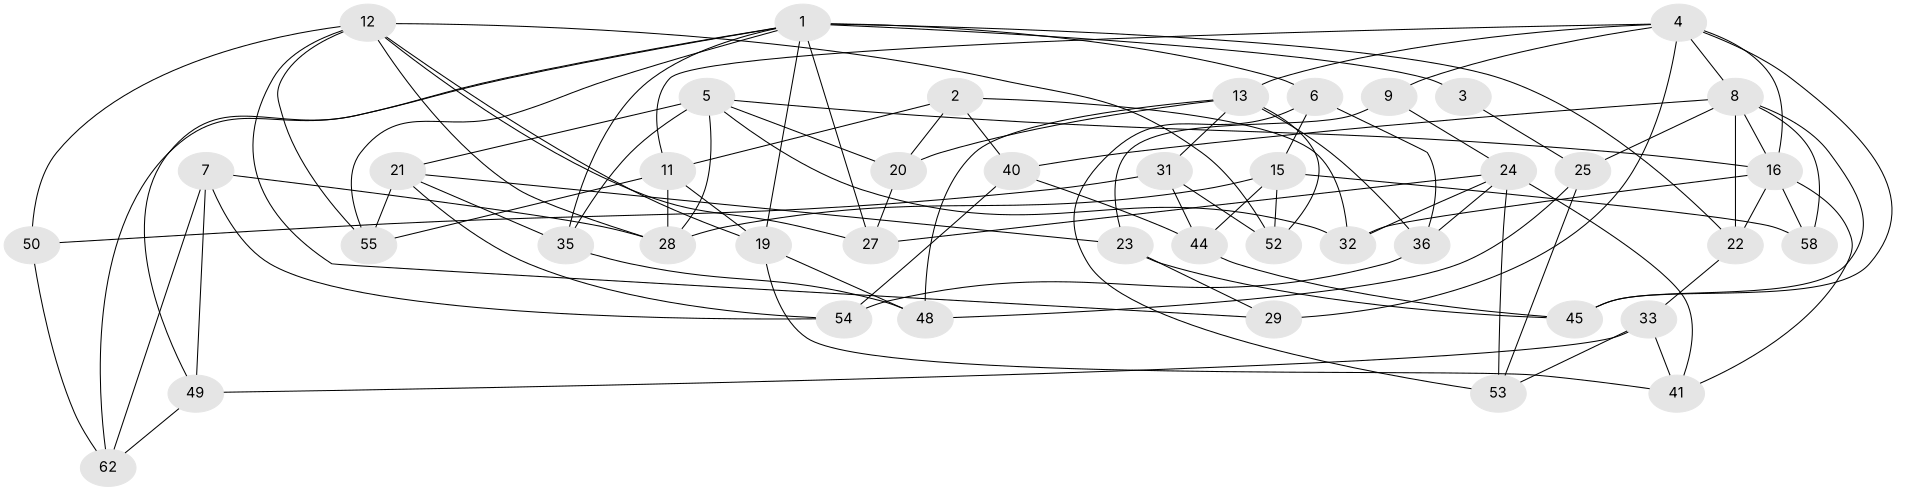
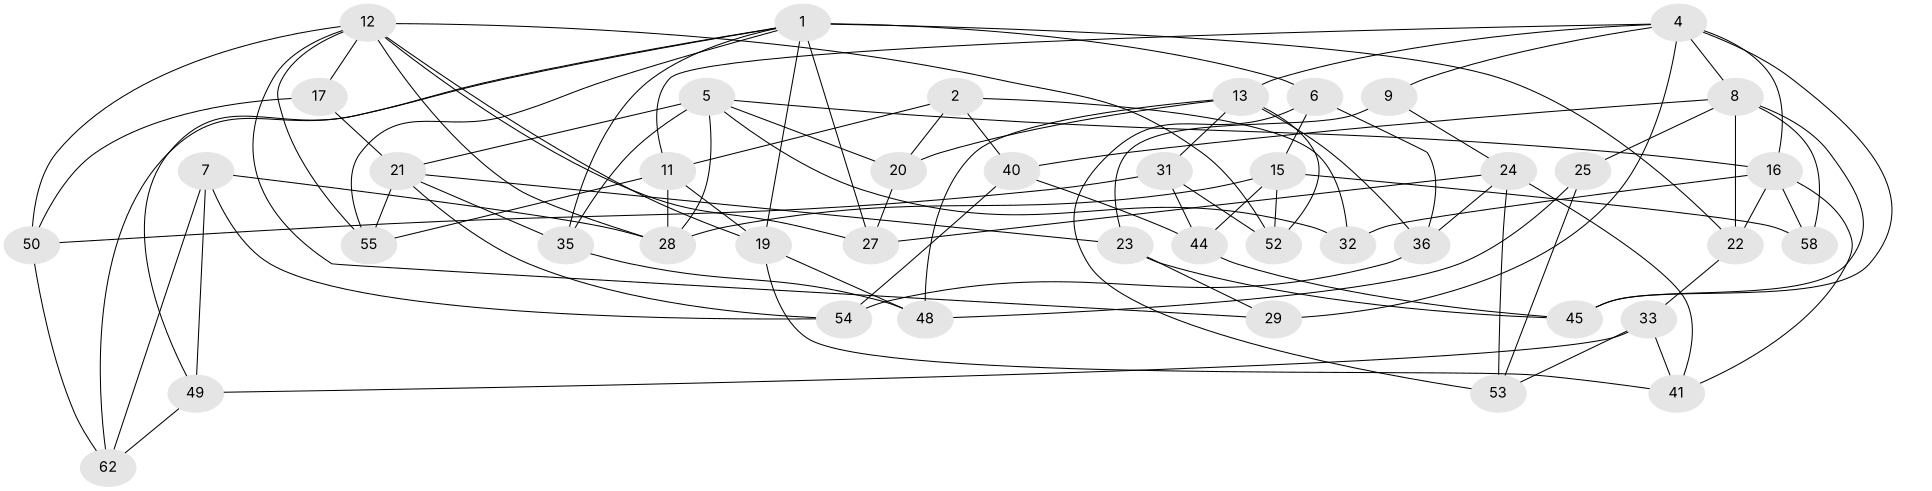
node "17": added
node "3": removed
edge "8" -- "16": removed
edge "24" -- "32": removed
